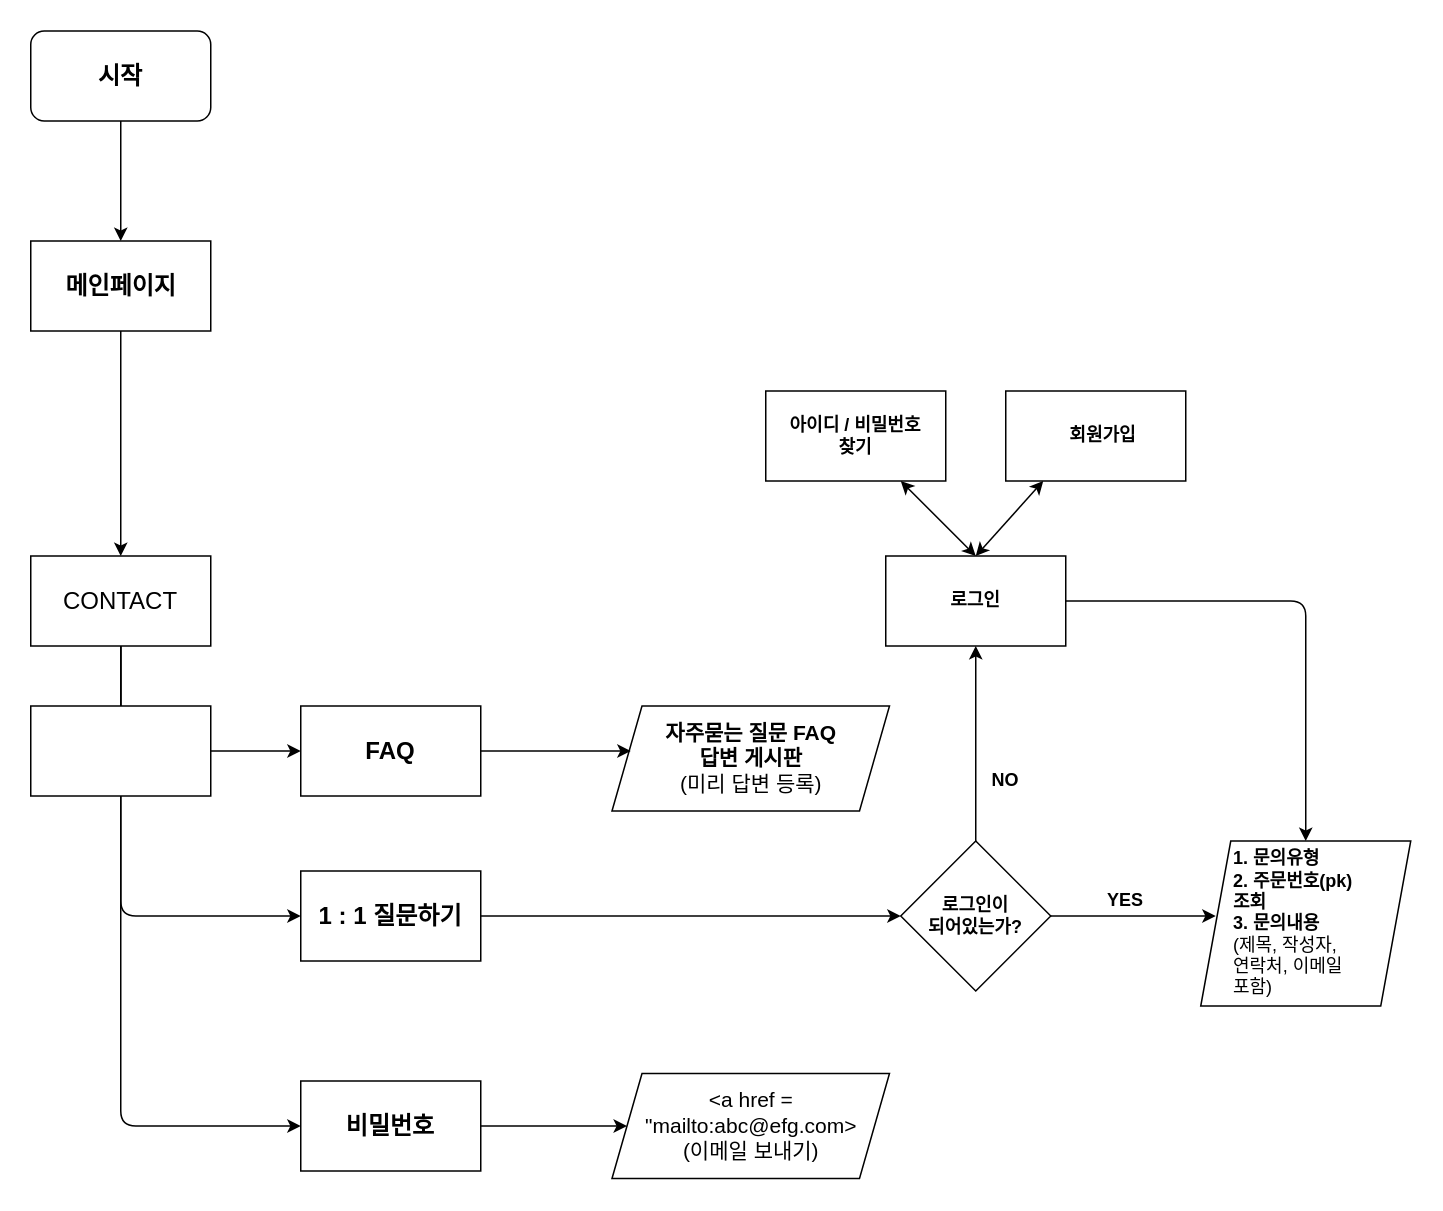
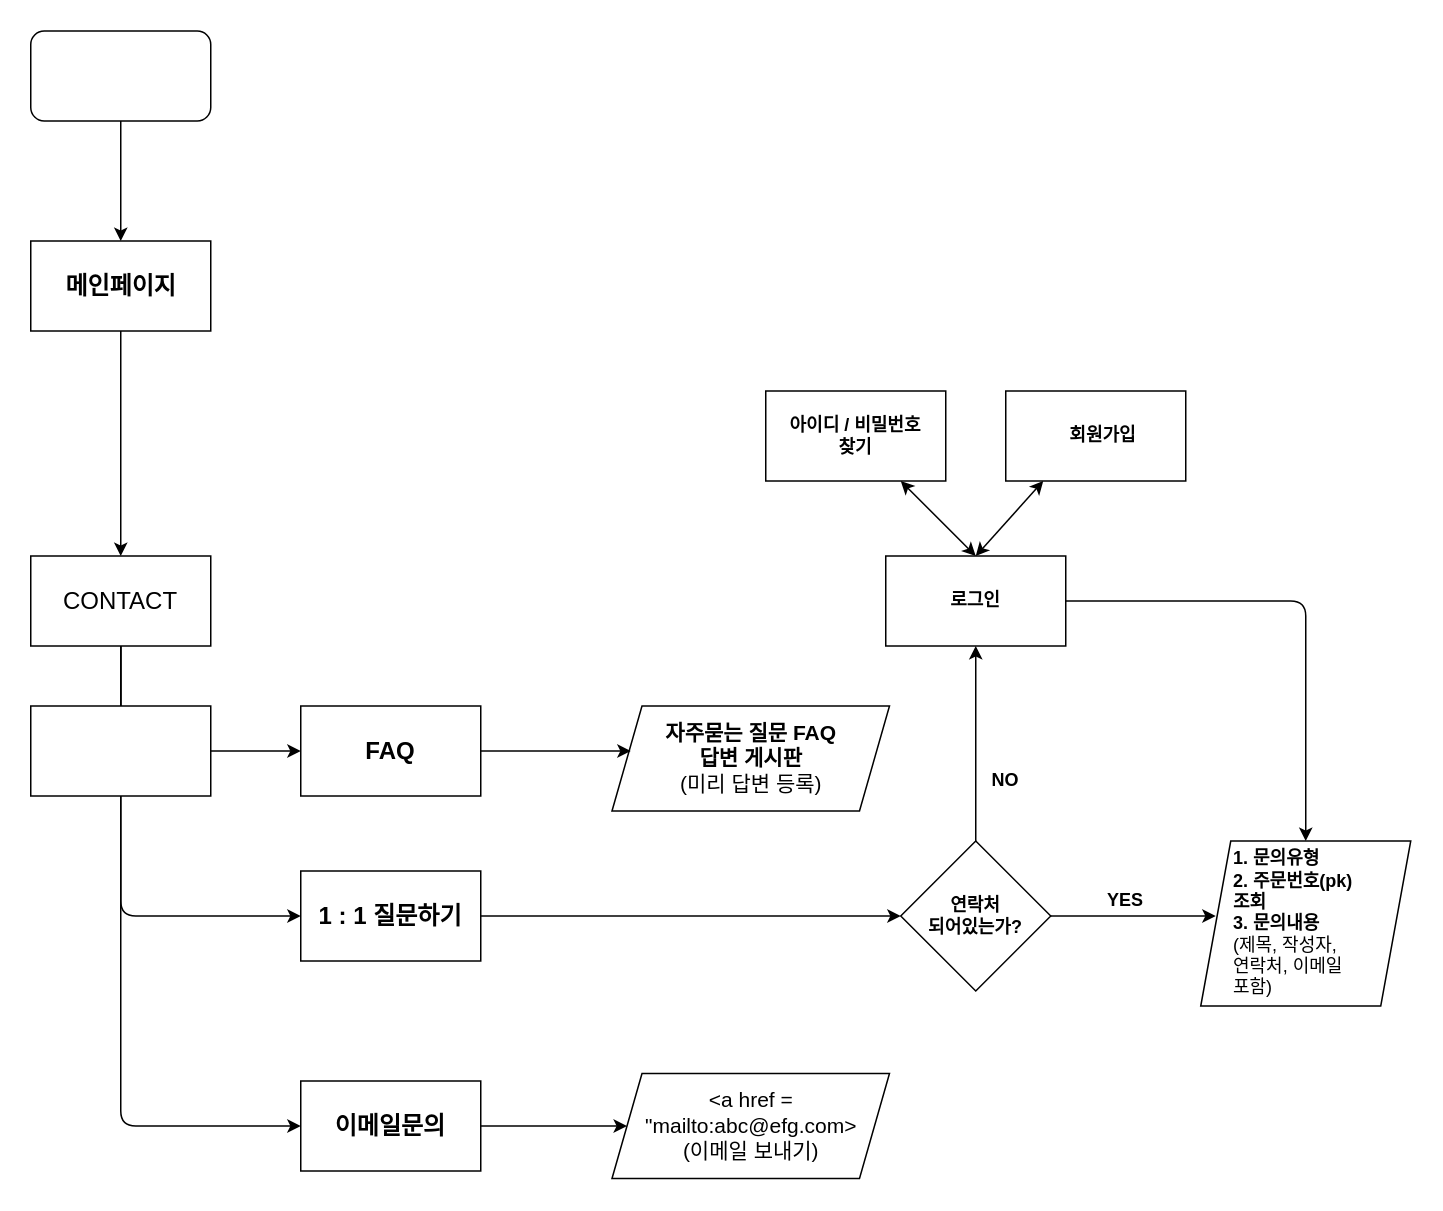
node "시작": removed
node "로그인이 되어있는가?": label "로그인이 되어있는가?" -> "연락처 되어있는가?"
node "비밀번호": label "비밀번호" -> "이메일문의"
